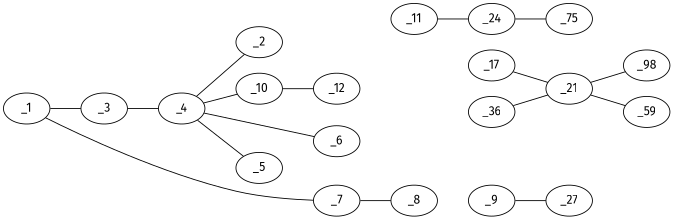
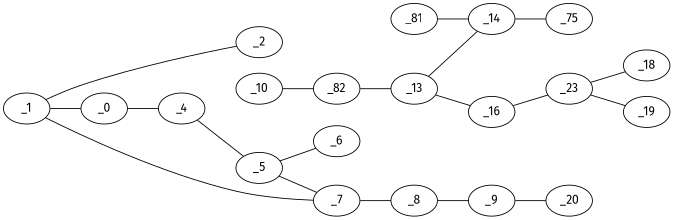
node "_11": label "_11" -> "_81"
node "_24": label "_24" -> "_14"
node "_17": removed
node "_98": label "_98" -> "_18"
edge "_2" -- "_4": now "_2" -- "_1"
node "_12": label "_12" -> "_82"
node "_13": added
node "_21": label "_21" -> "_23"
edge "_10" -- "_4": removed
node "_3": label "_3" -> "_0"
node "_36": label "_36" -> "_16"
node "_59": label "_59" -> "_19"
edge "_4" -- "_6": now "_5" -- "_6"
edge "_5" -- "_7": added
edge "_8" -- "_9": added
node "_27": label "_27" -> "_20"
